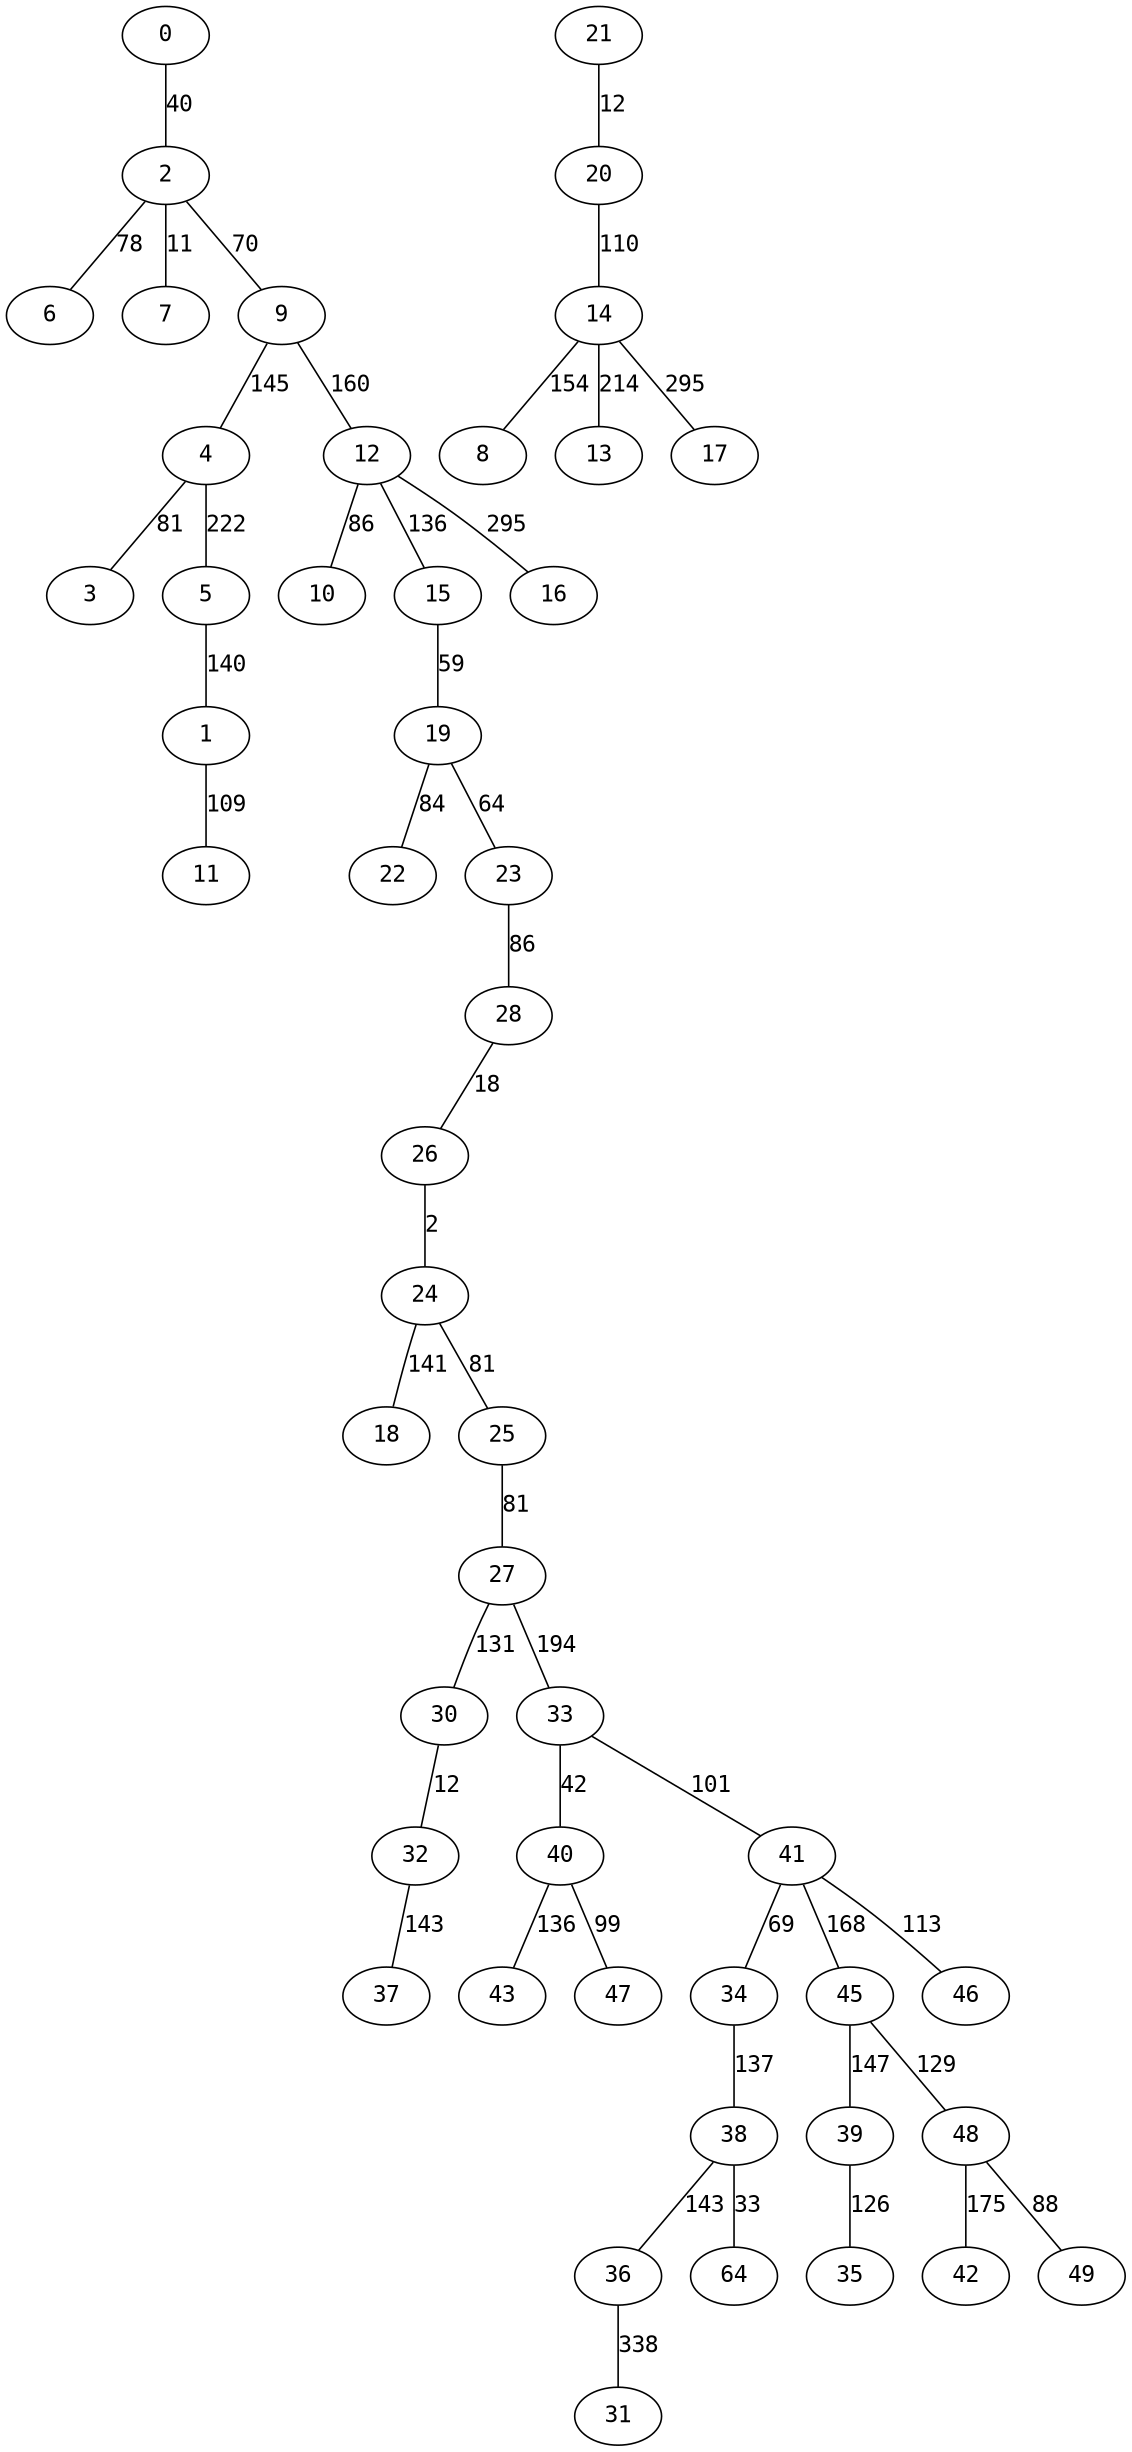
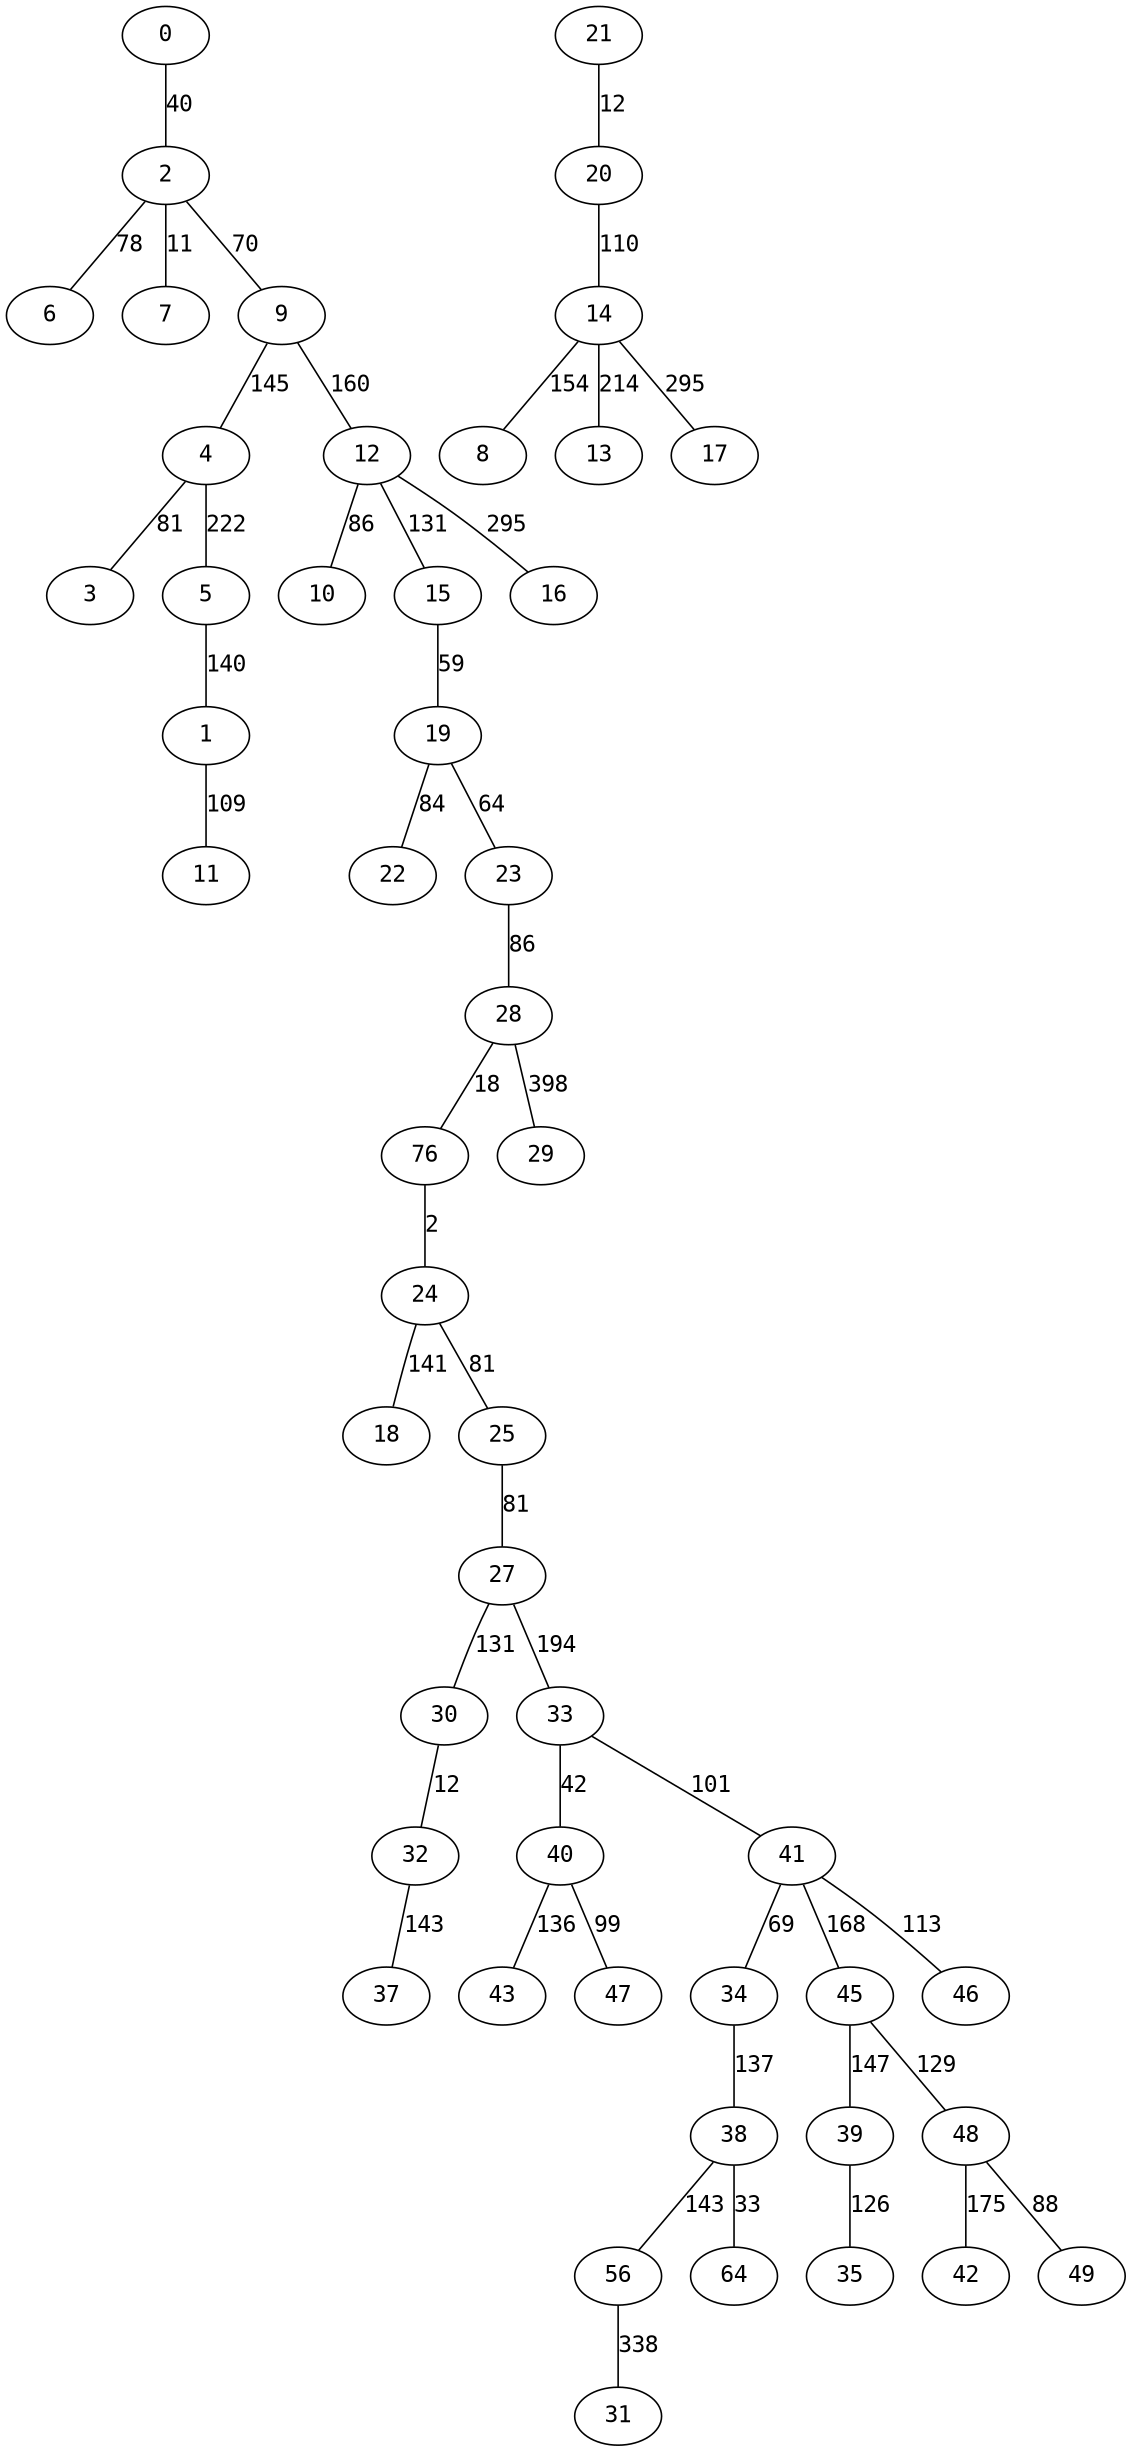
edge "12" -- "15": label "136" -> "131"
node "26": label "26" -> "76"
node "29": added
node "36": label "36" -> "56"
